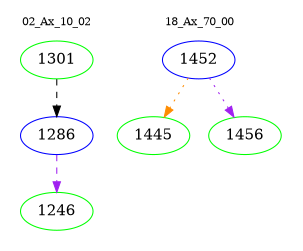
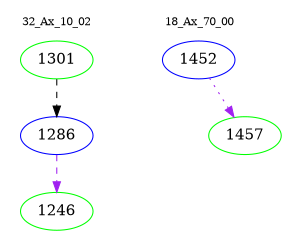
cluster "02_Ax_10_02": label "02_Ax_10_02" -> "32_Ax_10_02"
node "1445": removed
node "1456": label "1456" -> "1457"
